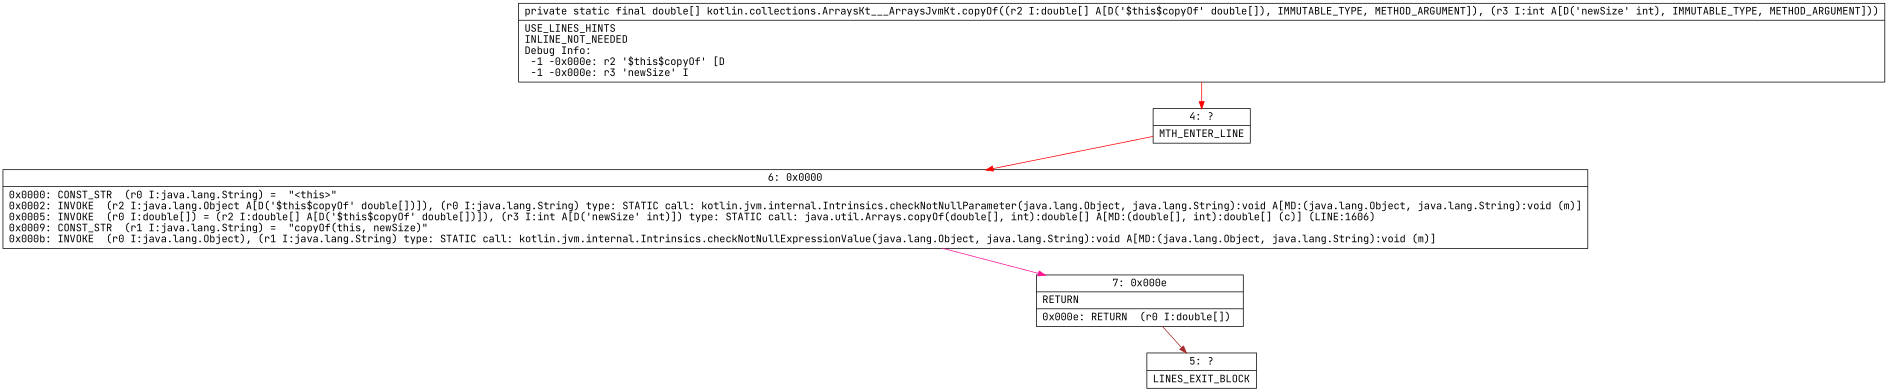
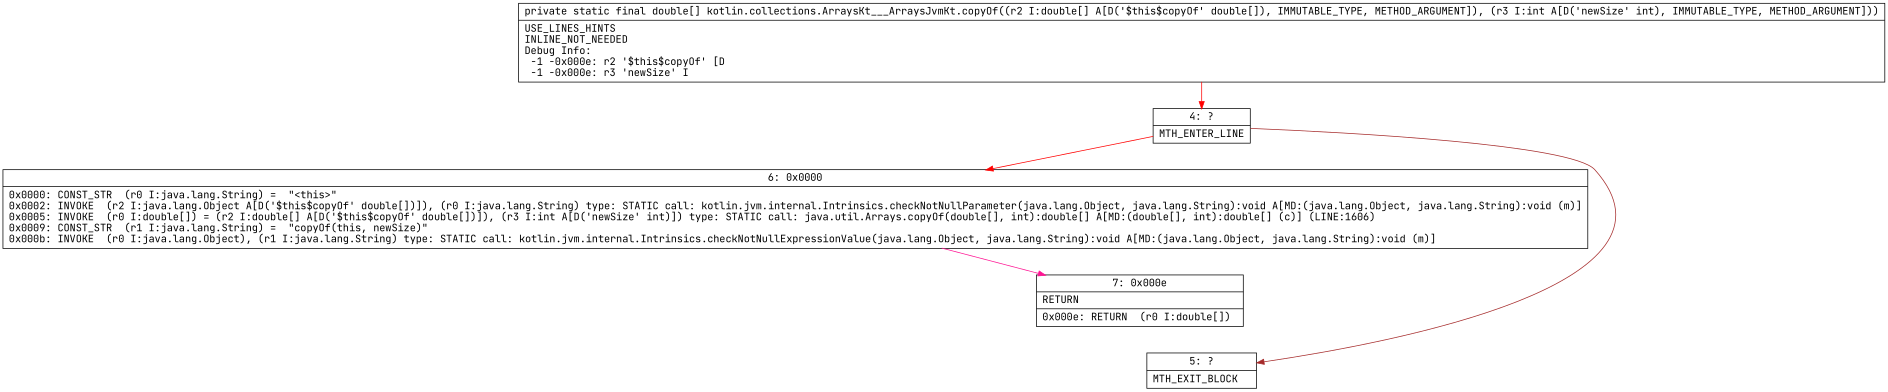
edge "7: 0x000e" -> "5: ?": now "4: ?" -> "5: ?"
node "5: ?": text "LINES_EXIT_BLOCK" -> "MTH_EXIT_BLOCK"
